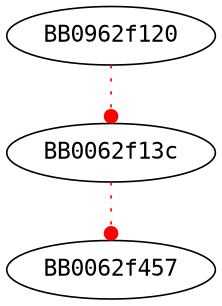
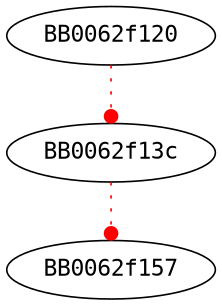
node "BB0962f120": label "BB0962f120" -> "BB0062f120"
node "BB0062f457": label "BB0062f457" -> "BB0062f157"
